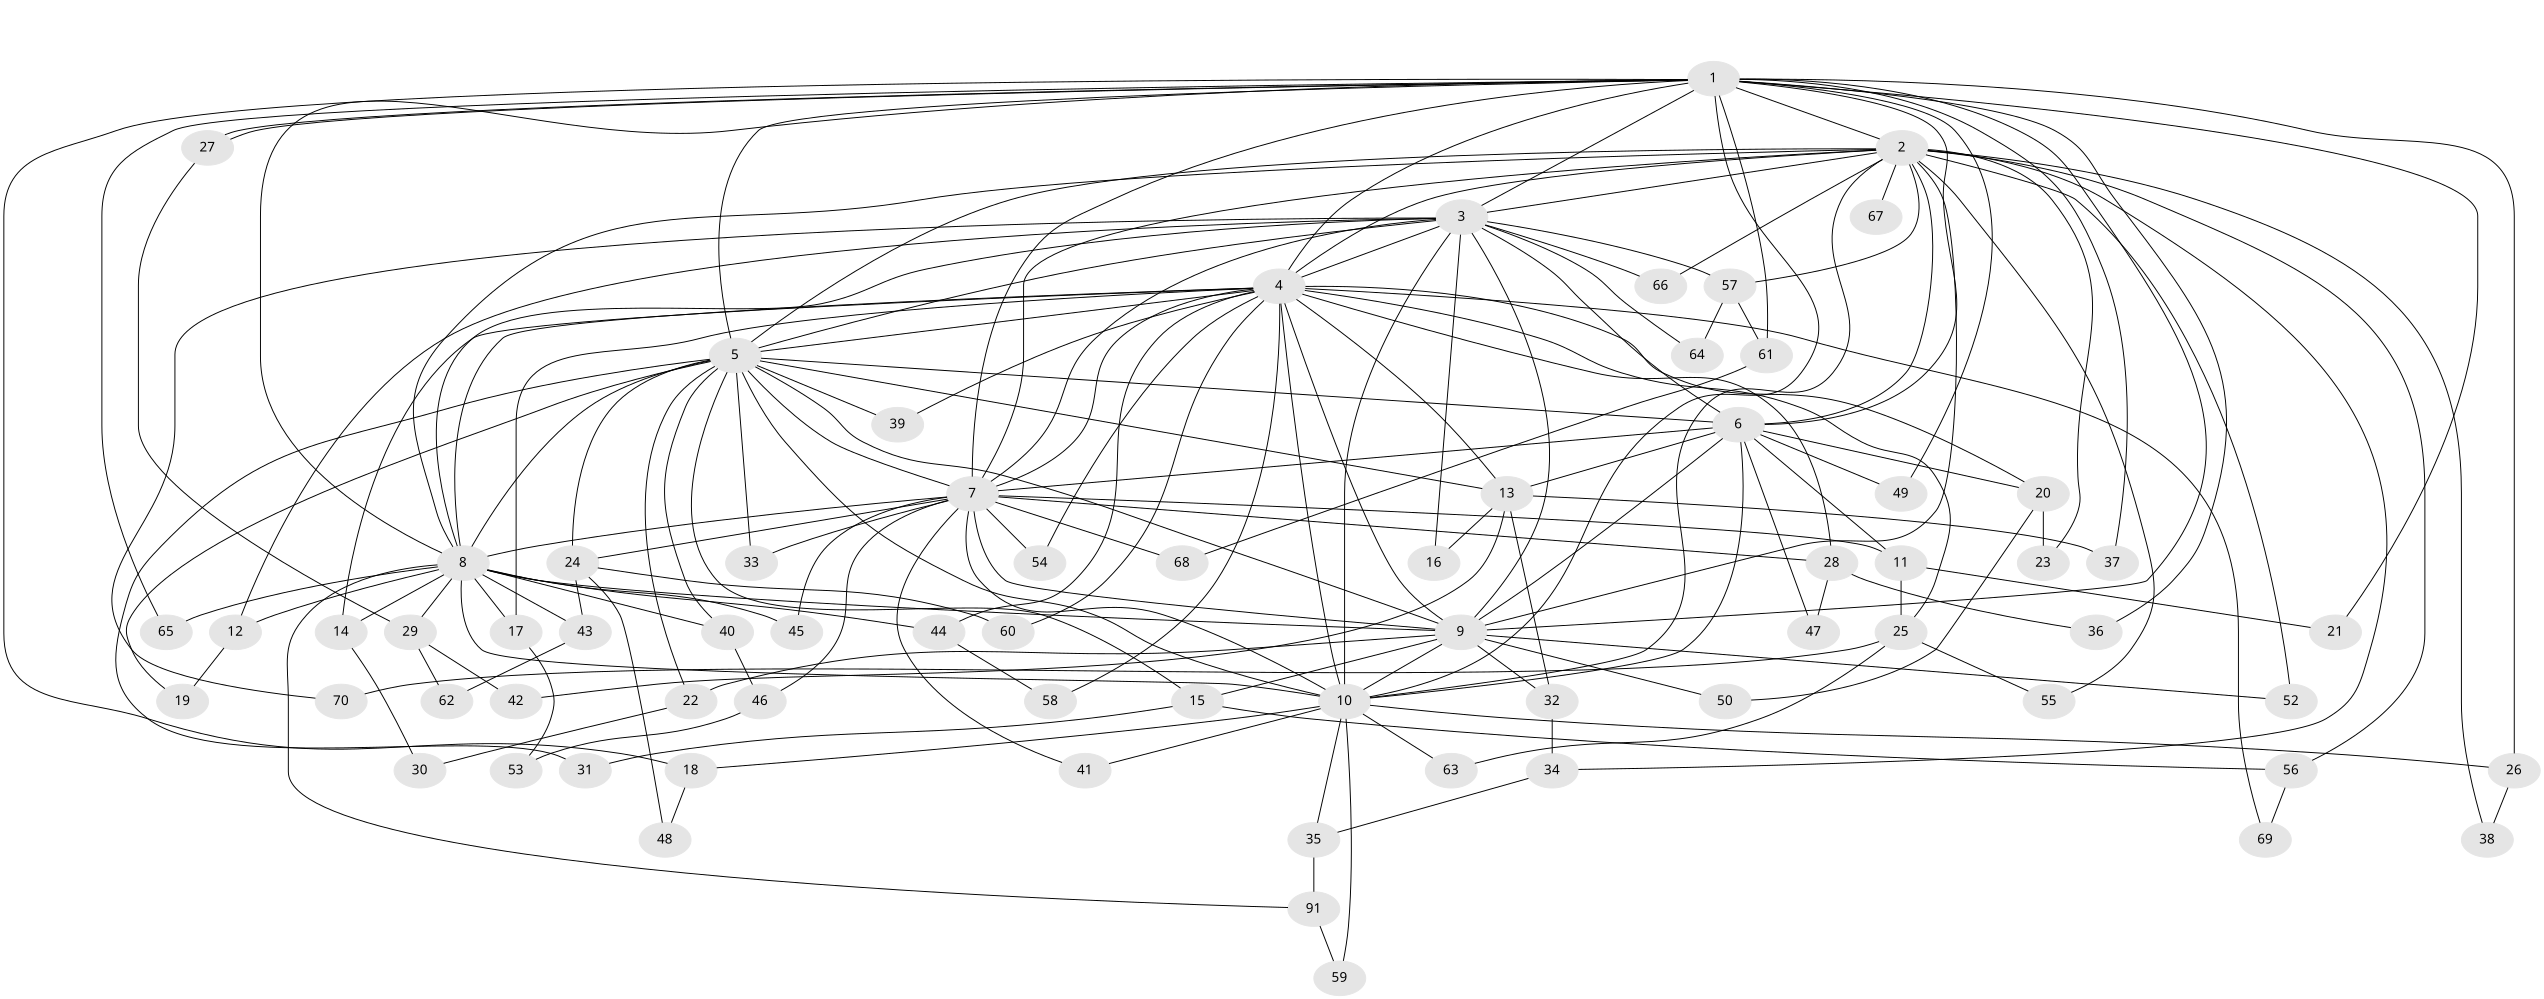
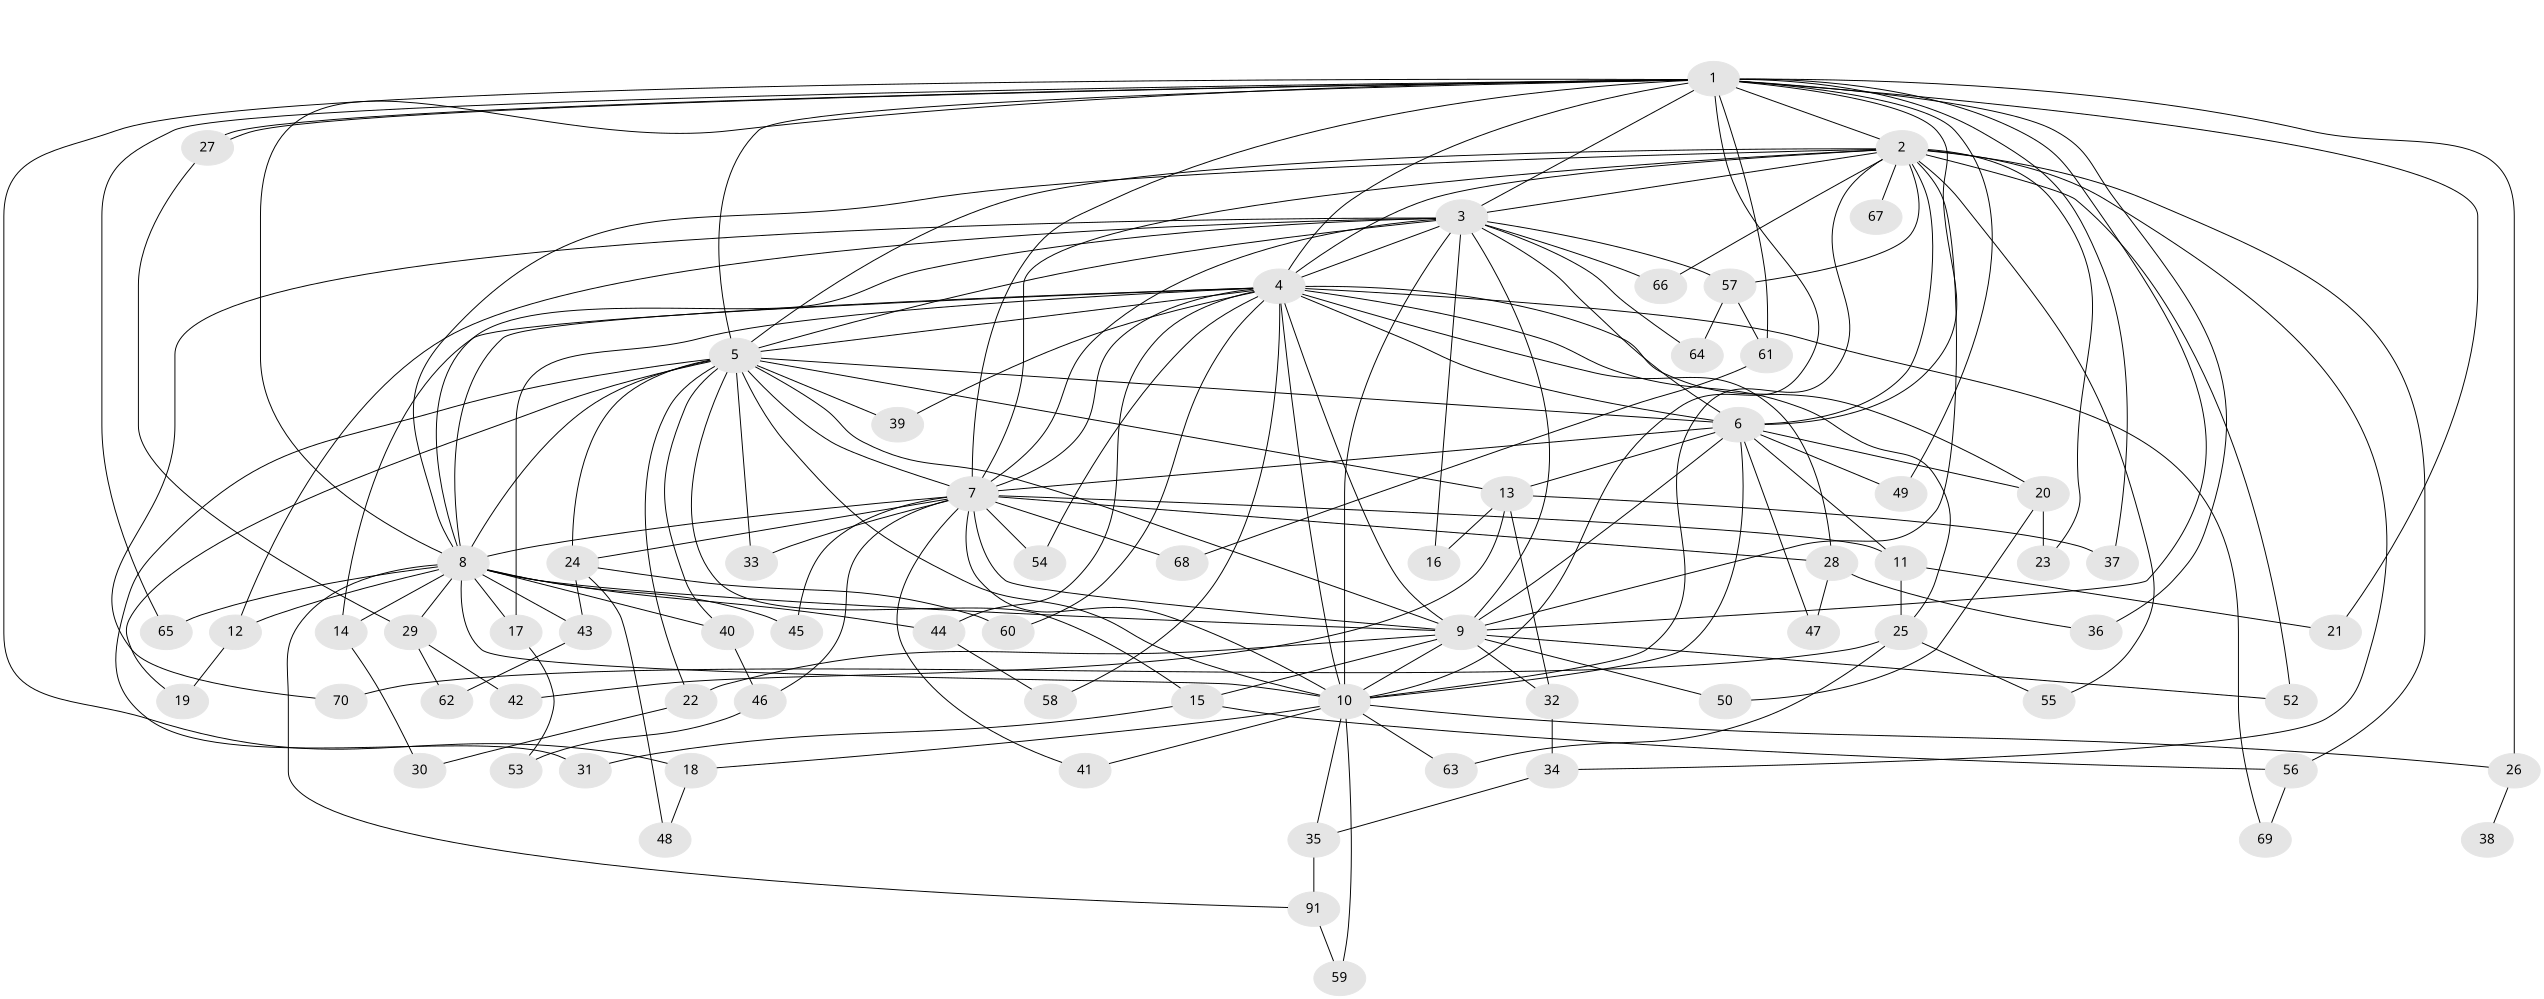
edge "2" -- "38": removed
edge "4" -- "13": now "4" -- "6"
